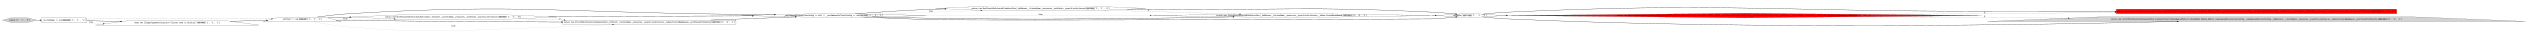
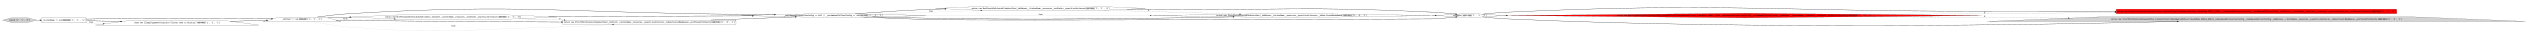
edge "_clusterName == null@@@3@@@['1', '1', '1']" -> "_zkClient != null@@@6@@@['1', '1', '1']": style dashed -> bold
